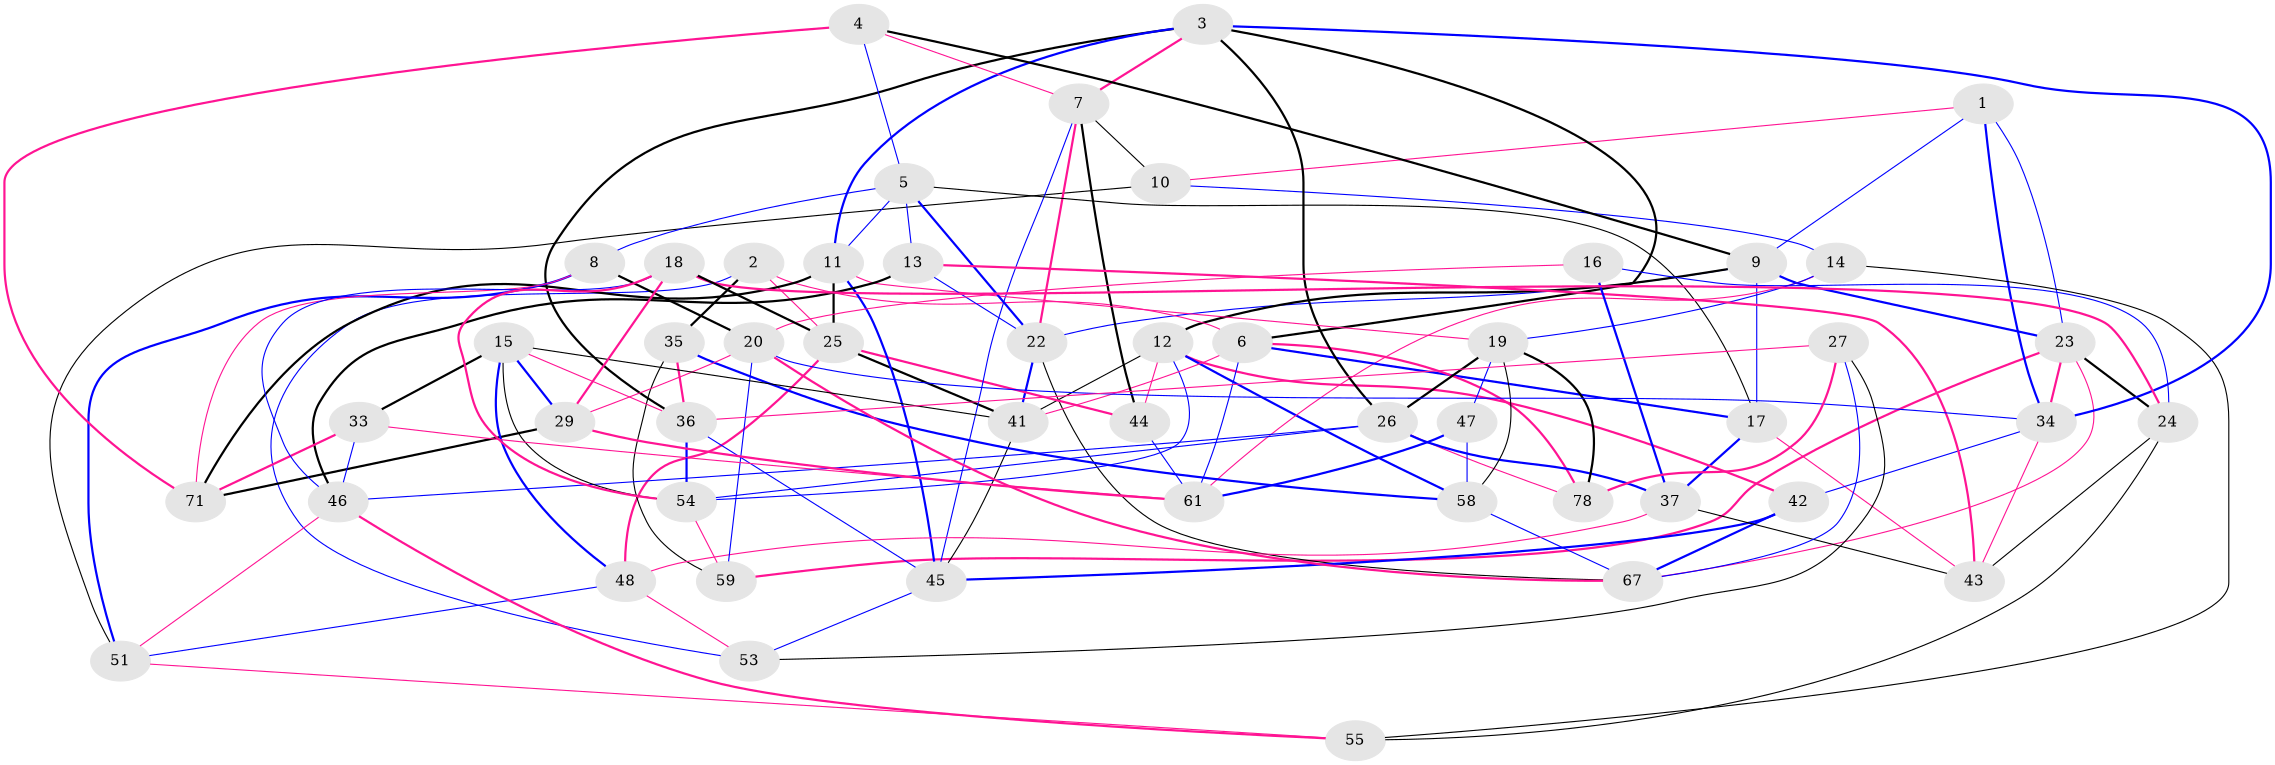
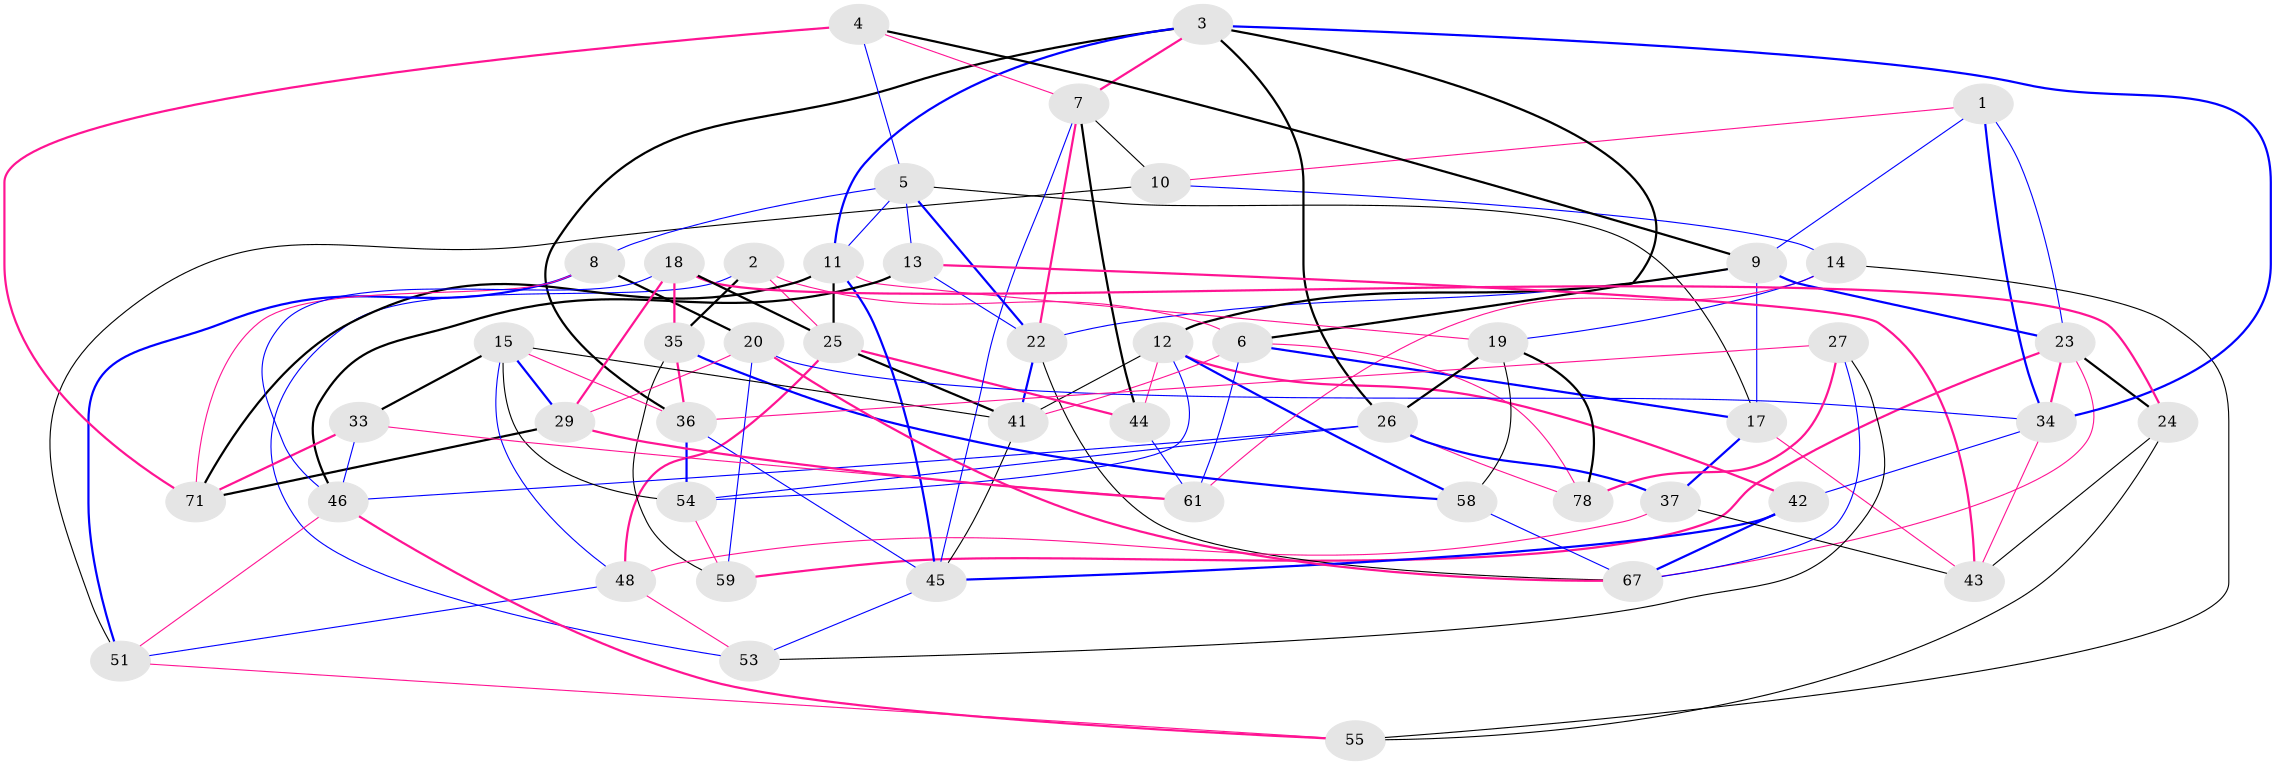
node "16": removed
edge "18" -- "54": now "18" -- "35"
edge "6" -- "78": style bold -> solid
node "47": removed
edge "15" -- "48": style bold -> solid
